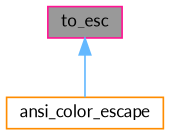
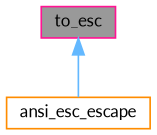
node "ansi_color_escape": label "ansi_color_escape" -> "ansi_esc_escape"
